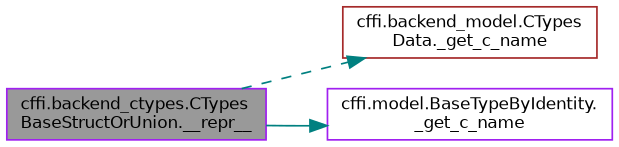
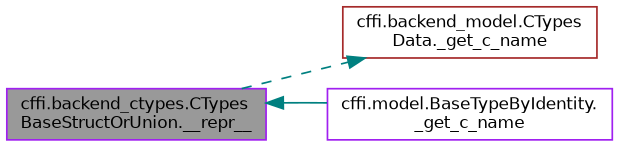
edge "cffi.backend_ctypes.CTypes BaseStructOrUnion.__repr__" -> "cffi.model.BaseTypeByIdentity. _get_c_name": reversed
